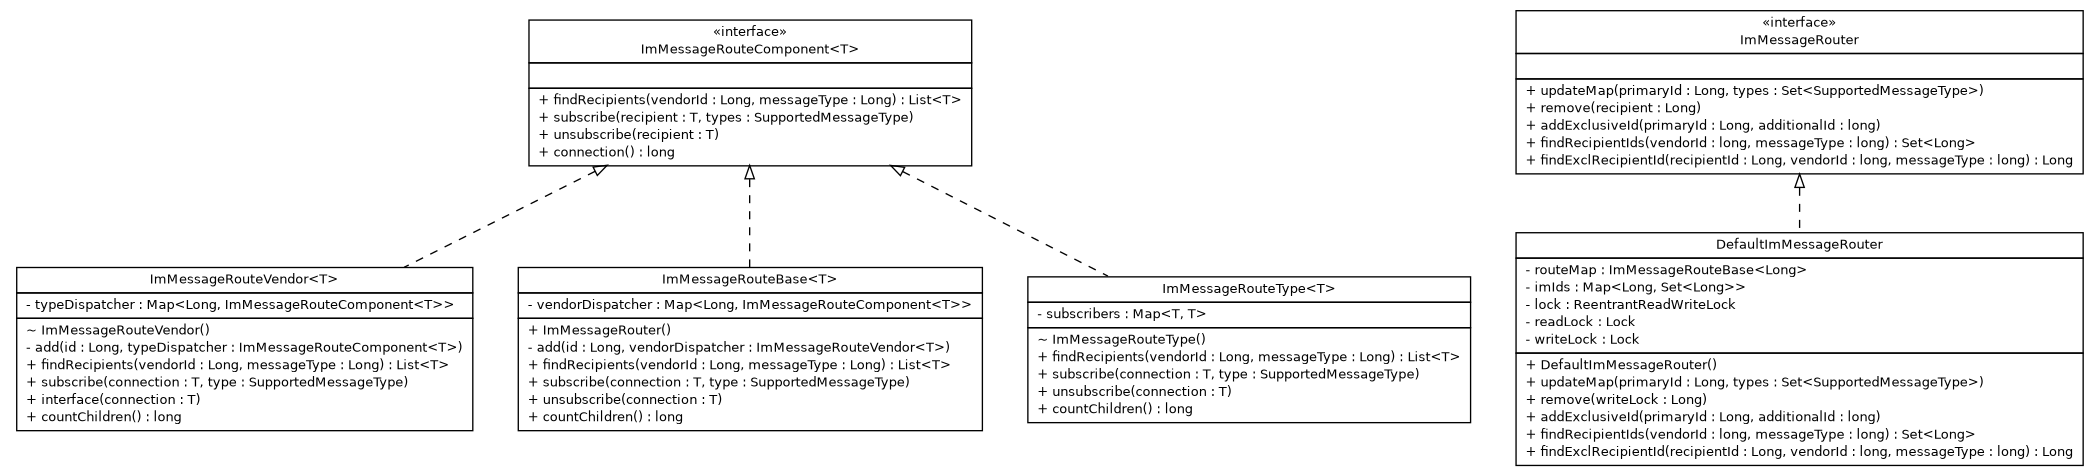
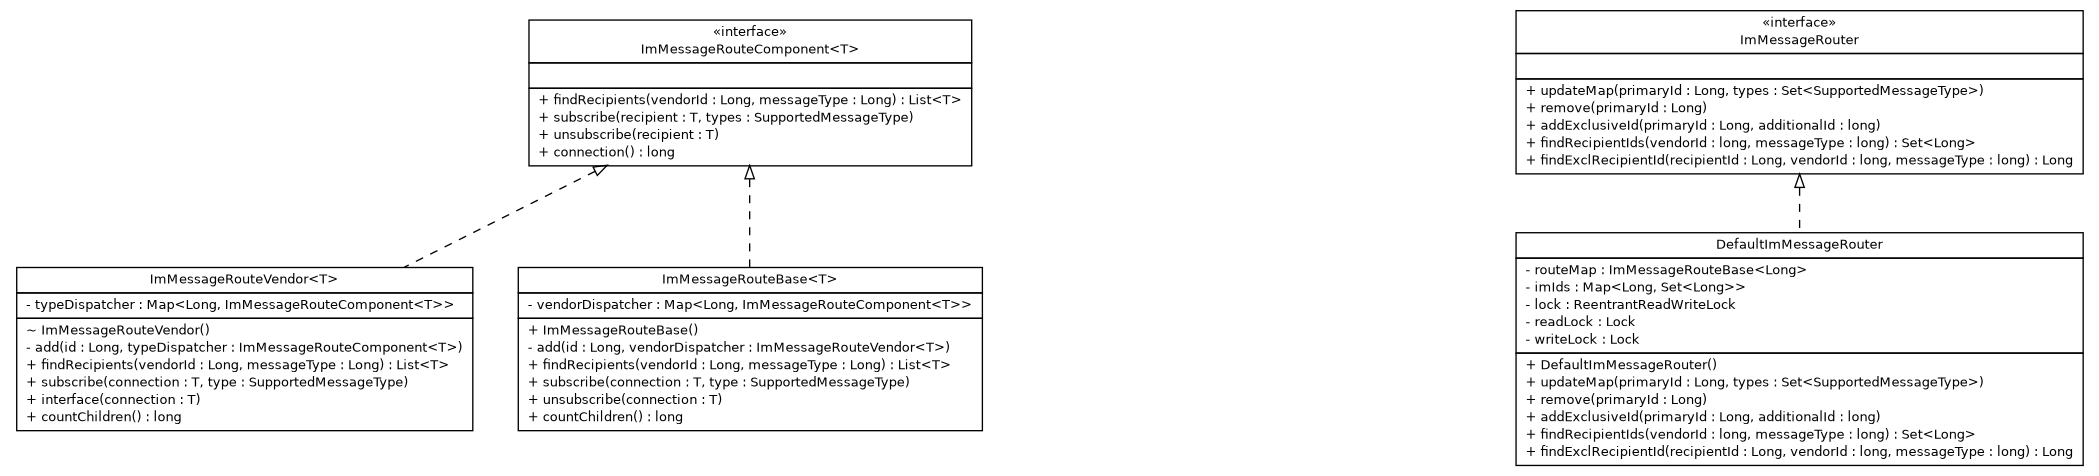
node "ImMessageRouter": text "+ remove(recipient : Long)" -> "+ remove(primaryId : Long)"
node "ImMessageRouteBase<T>": text "+ ImMessageRouter()" -> "+ ImMessageRouteBase()"
node "ImMessageRouteType<T>": removed
node "DefaultImMessageRouter": text "+ remove(writeLock : Long)" -> "+ remove(primaryId : Long)"
